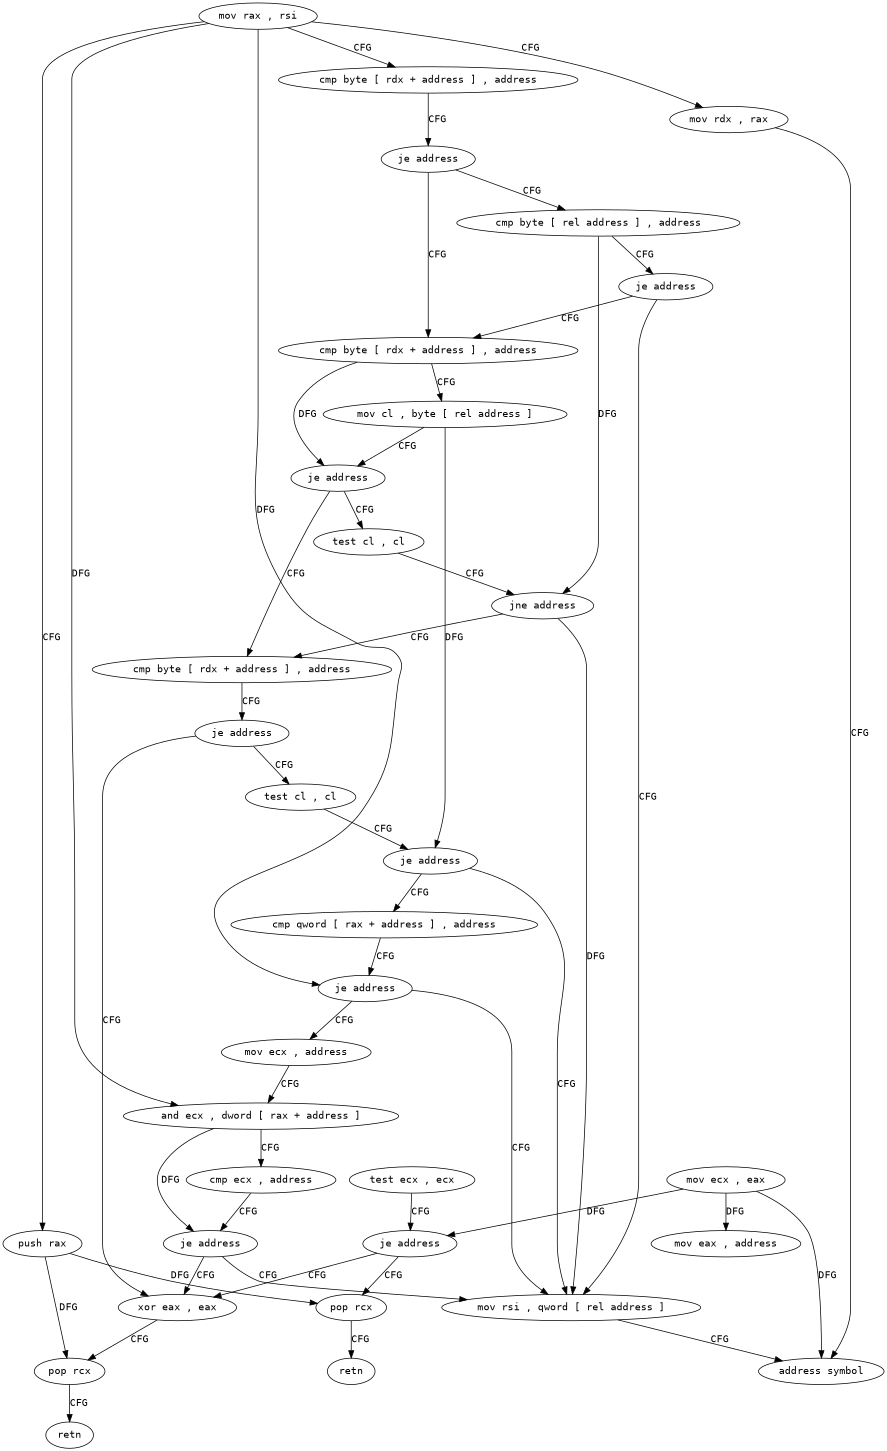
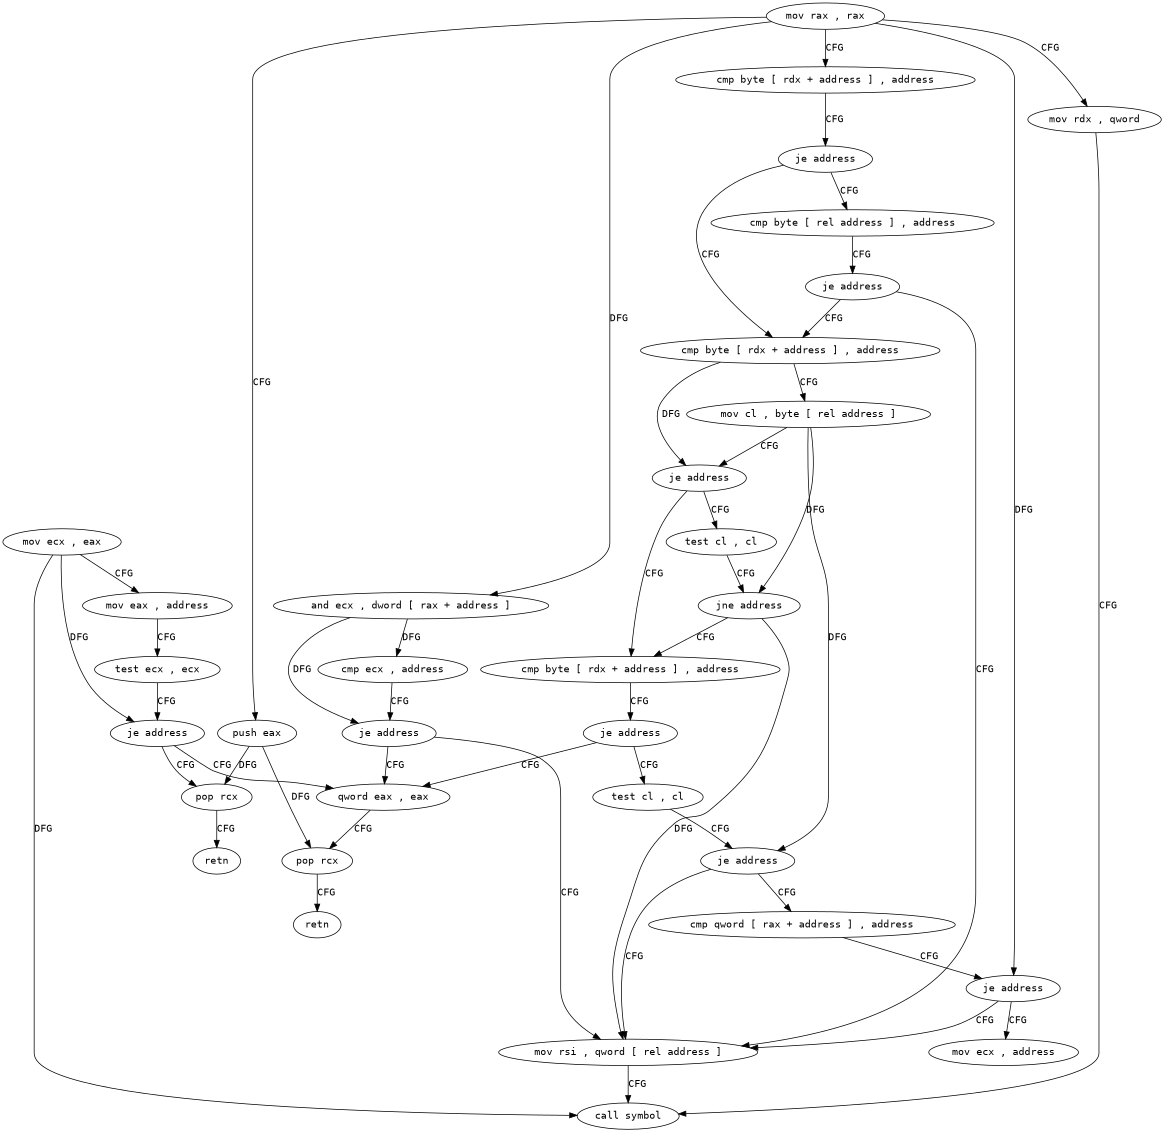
node "mov rax , rsi": label "mov rax , rsi" -> "mov rax , rax"
node "mov rdx , rax": label "mov rdx , rax" -> "mov rdx , qword"
edge "cmp byte [ rel address ] , address" -> "jne address": now "mov cl , byte [ rel address ]" -> "jne address"
edge "mov eax , address" -> "test ecx , ecx": added, label "CFG"
edge "mov ecx , address" -> "and ecx , dword [ rax + address ]": removed, label "CFG"
edge "and ecx , dword [ rax + address ]" -> "cmp ecx , address": label "CFG" -> "DFG"
edge "mov ecx , eax" -> "mov eax , address": label "DFG" -> "CFG"
node "push rax": label "push rax" -> "push eax"
node "xor eax , eax": label "xor eax , eax" -> "qword eax , eax"
node "address symbol": label "address symbol" -> "call symbol"
